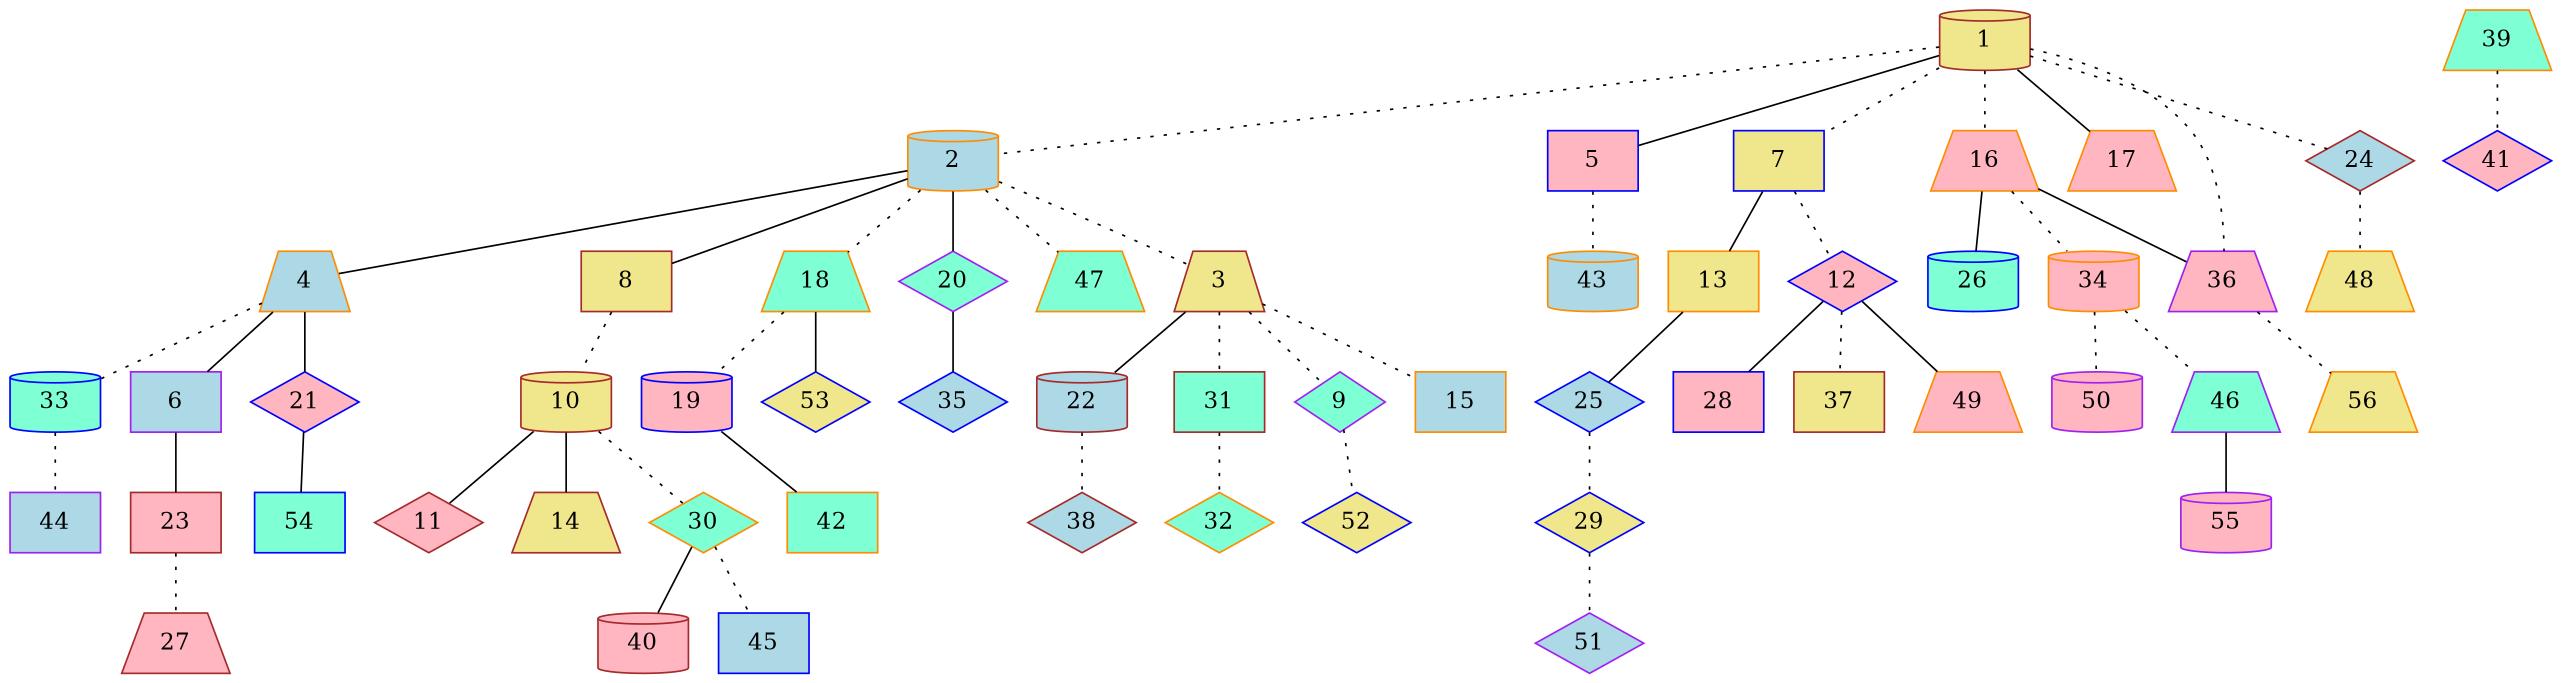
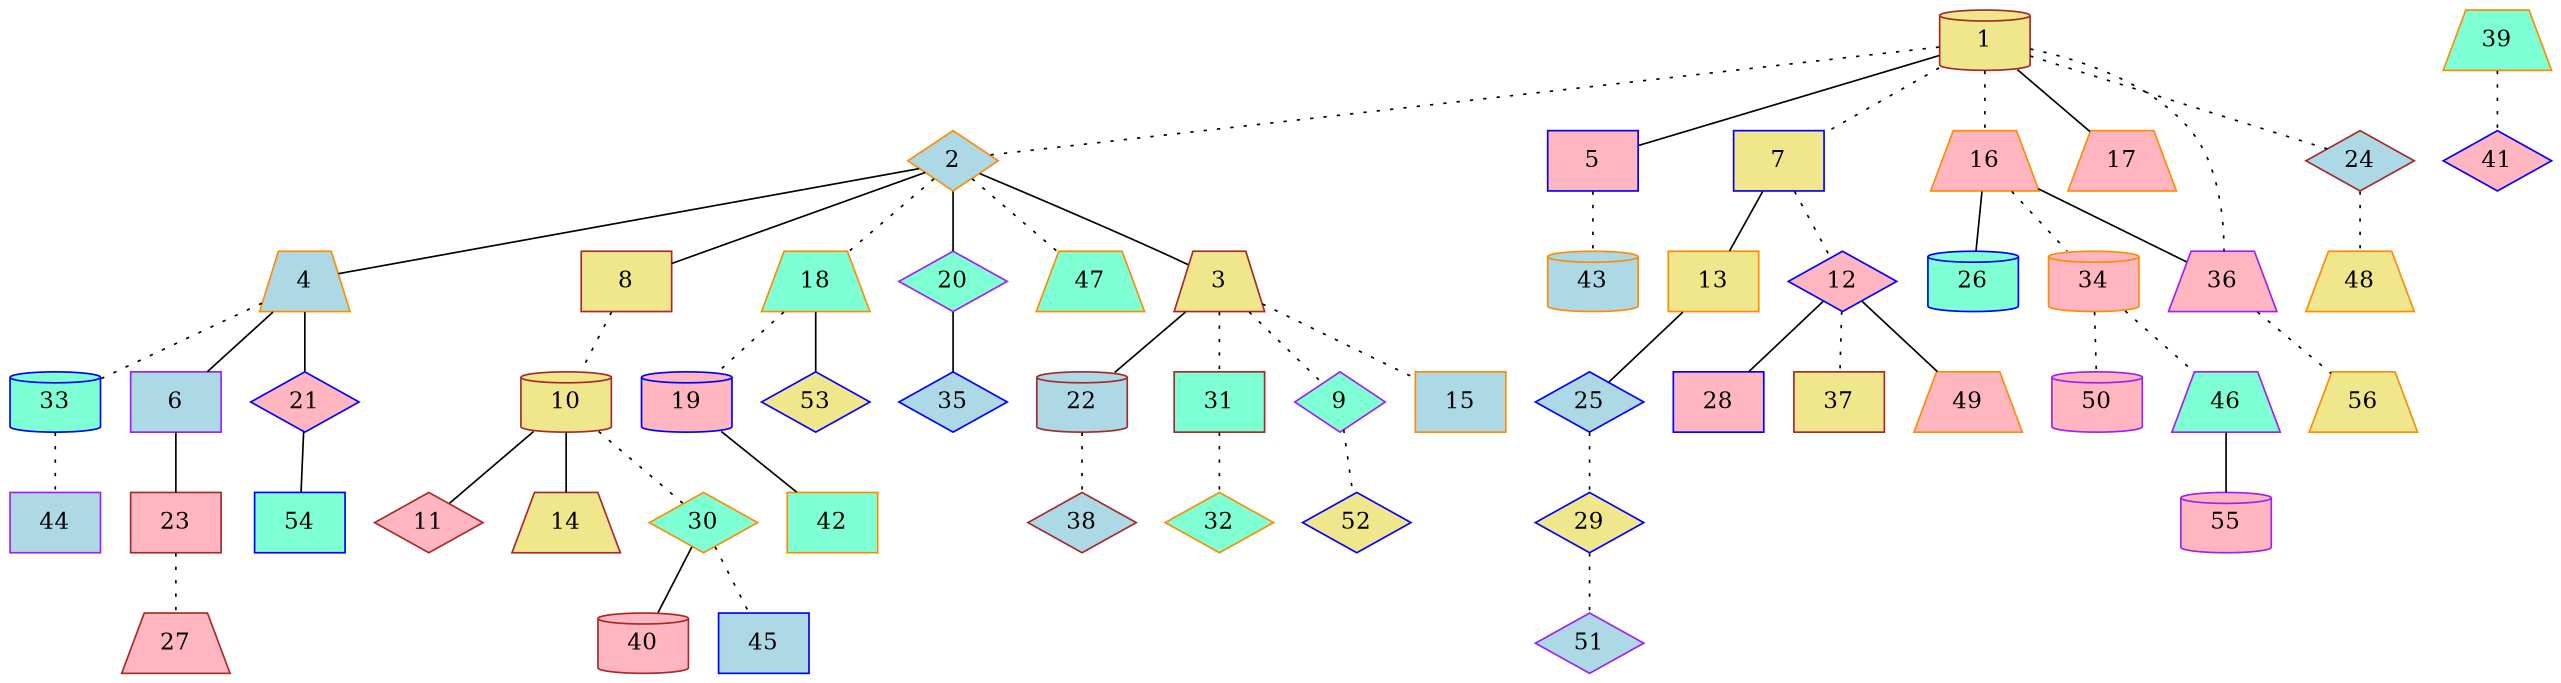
node "2": shape cylinder -> diamond
edge "2" -- "3": style dotted -> solid
